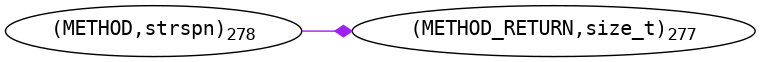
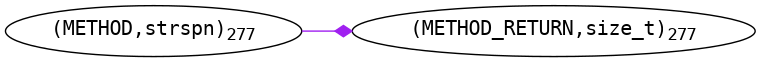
node "(METHOD,strspn)": text "278" -> "277"
